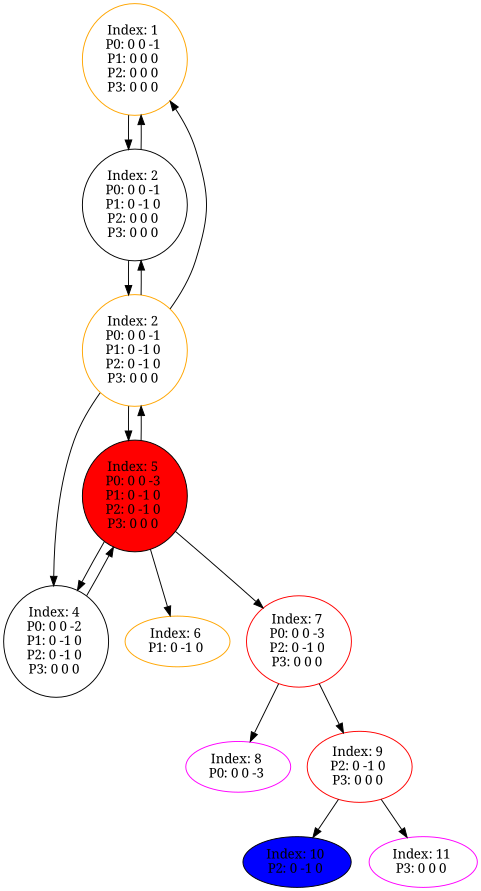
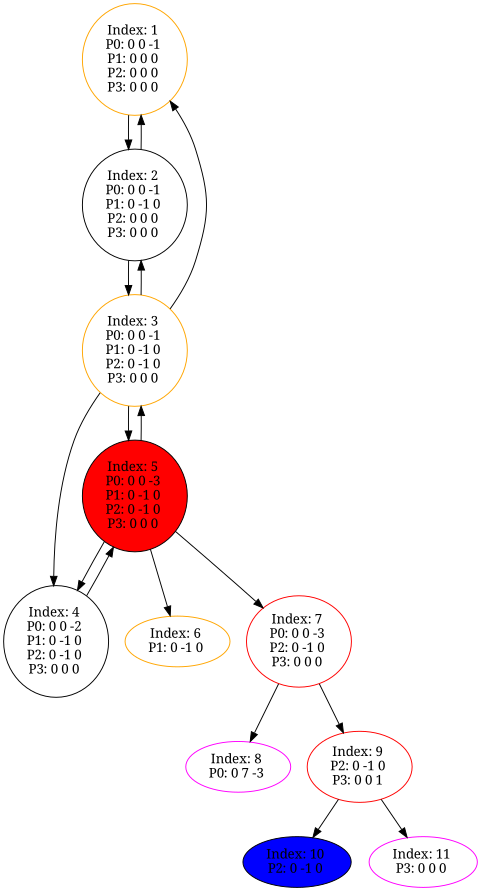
node "Index: 2 P0: 0 0 -1 P1: 0 -1 0 P2: 0 -1 0 P3: 0 0 0": label "Index: 2 P0: 0 0 -1 P1: 0 -1 0 P2: 0 -1 0 P3: 0 0 0" -> "Index: 3 P0: 0 0 -1 P1: 0 -1 0 P2: 0 -1 0 P3: 0 0 0"
node "Index: 8 P0: 0 0 -3": label "Index: 8 P0: 0 0 -3" -> "Index: 8 P0: 0 7 -3"
node "Index: 9 P2: 0 -1 0 P3: 0 0 0": label "Index: 9 P2: 0 -1 0 P3: 0 0 0" -> "Index: 9 P2: 0 -1 0 P3: 0 0 1"
